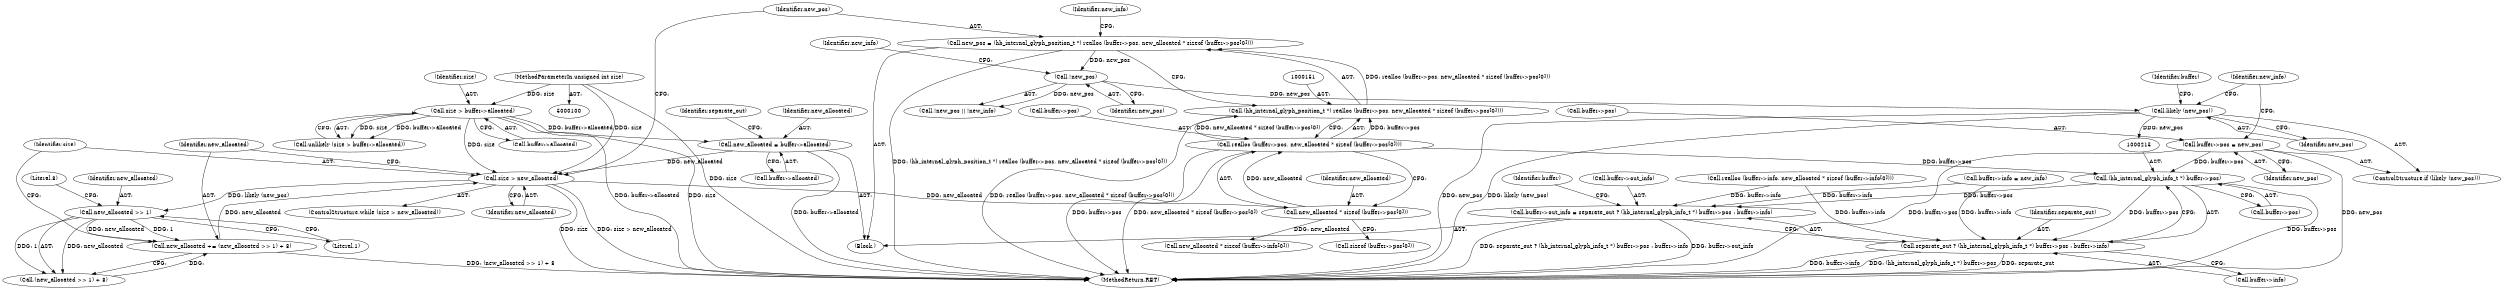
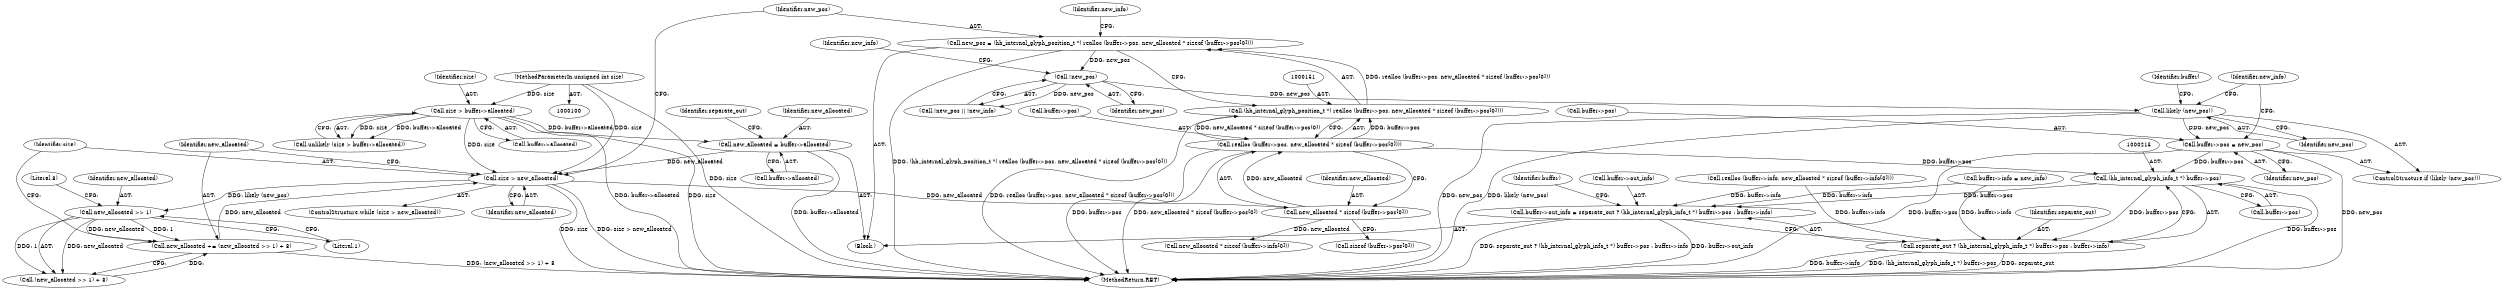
edge "(Call,!new_pos || !new_info)" -> "(Call,!new_pos)": added, label "CFG:"
node "5000100": label "5000100" -> "1000100"
edge "(Call,likely (new_pos))" -> "1000215": now "(Call,likely (new_pos))" -> "(Call,buffer->pos = new_pos)"
node "(Call,buffer->info)": removed
